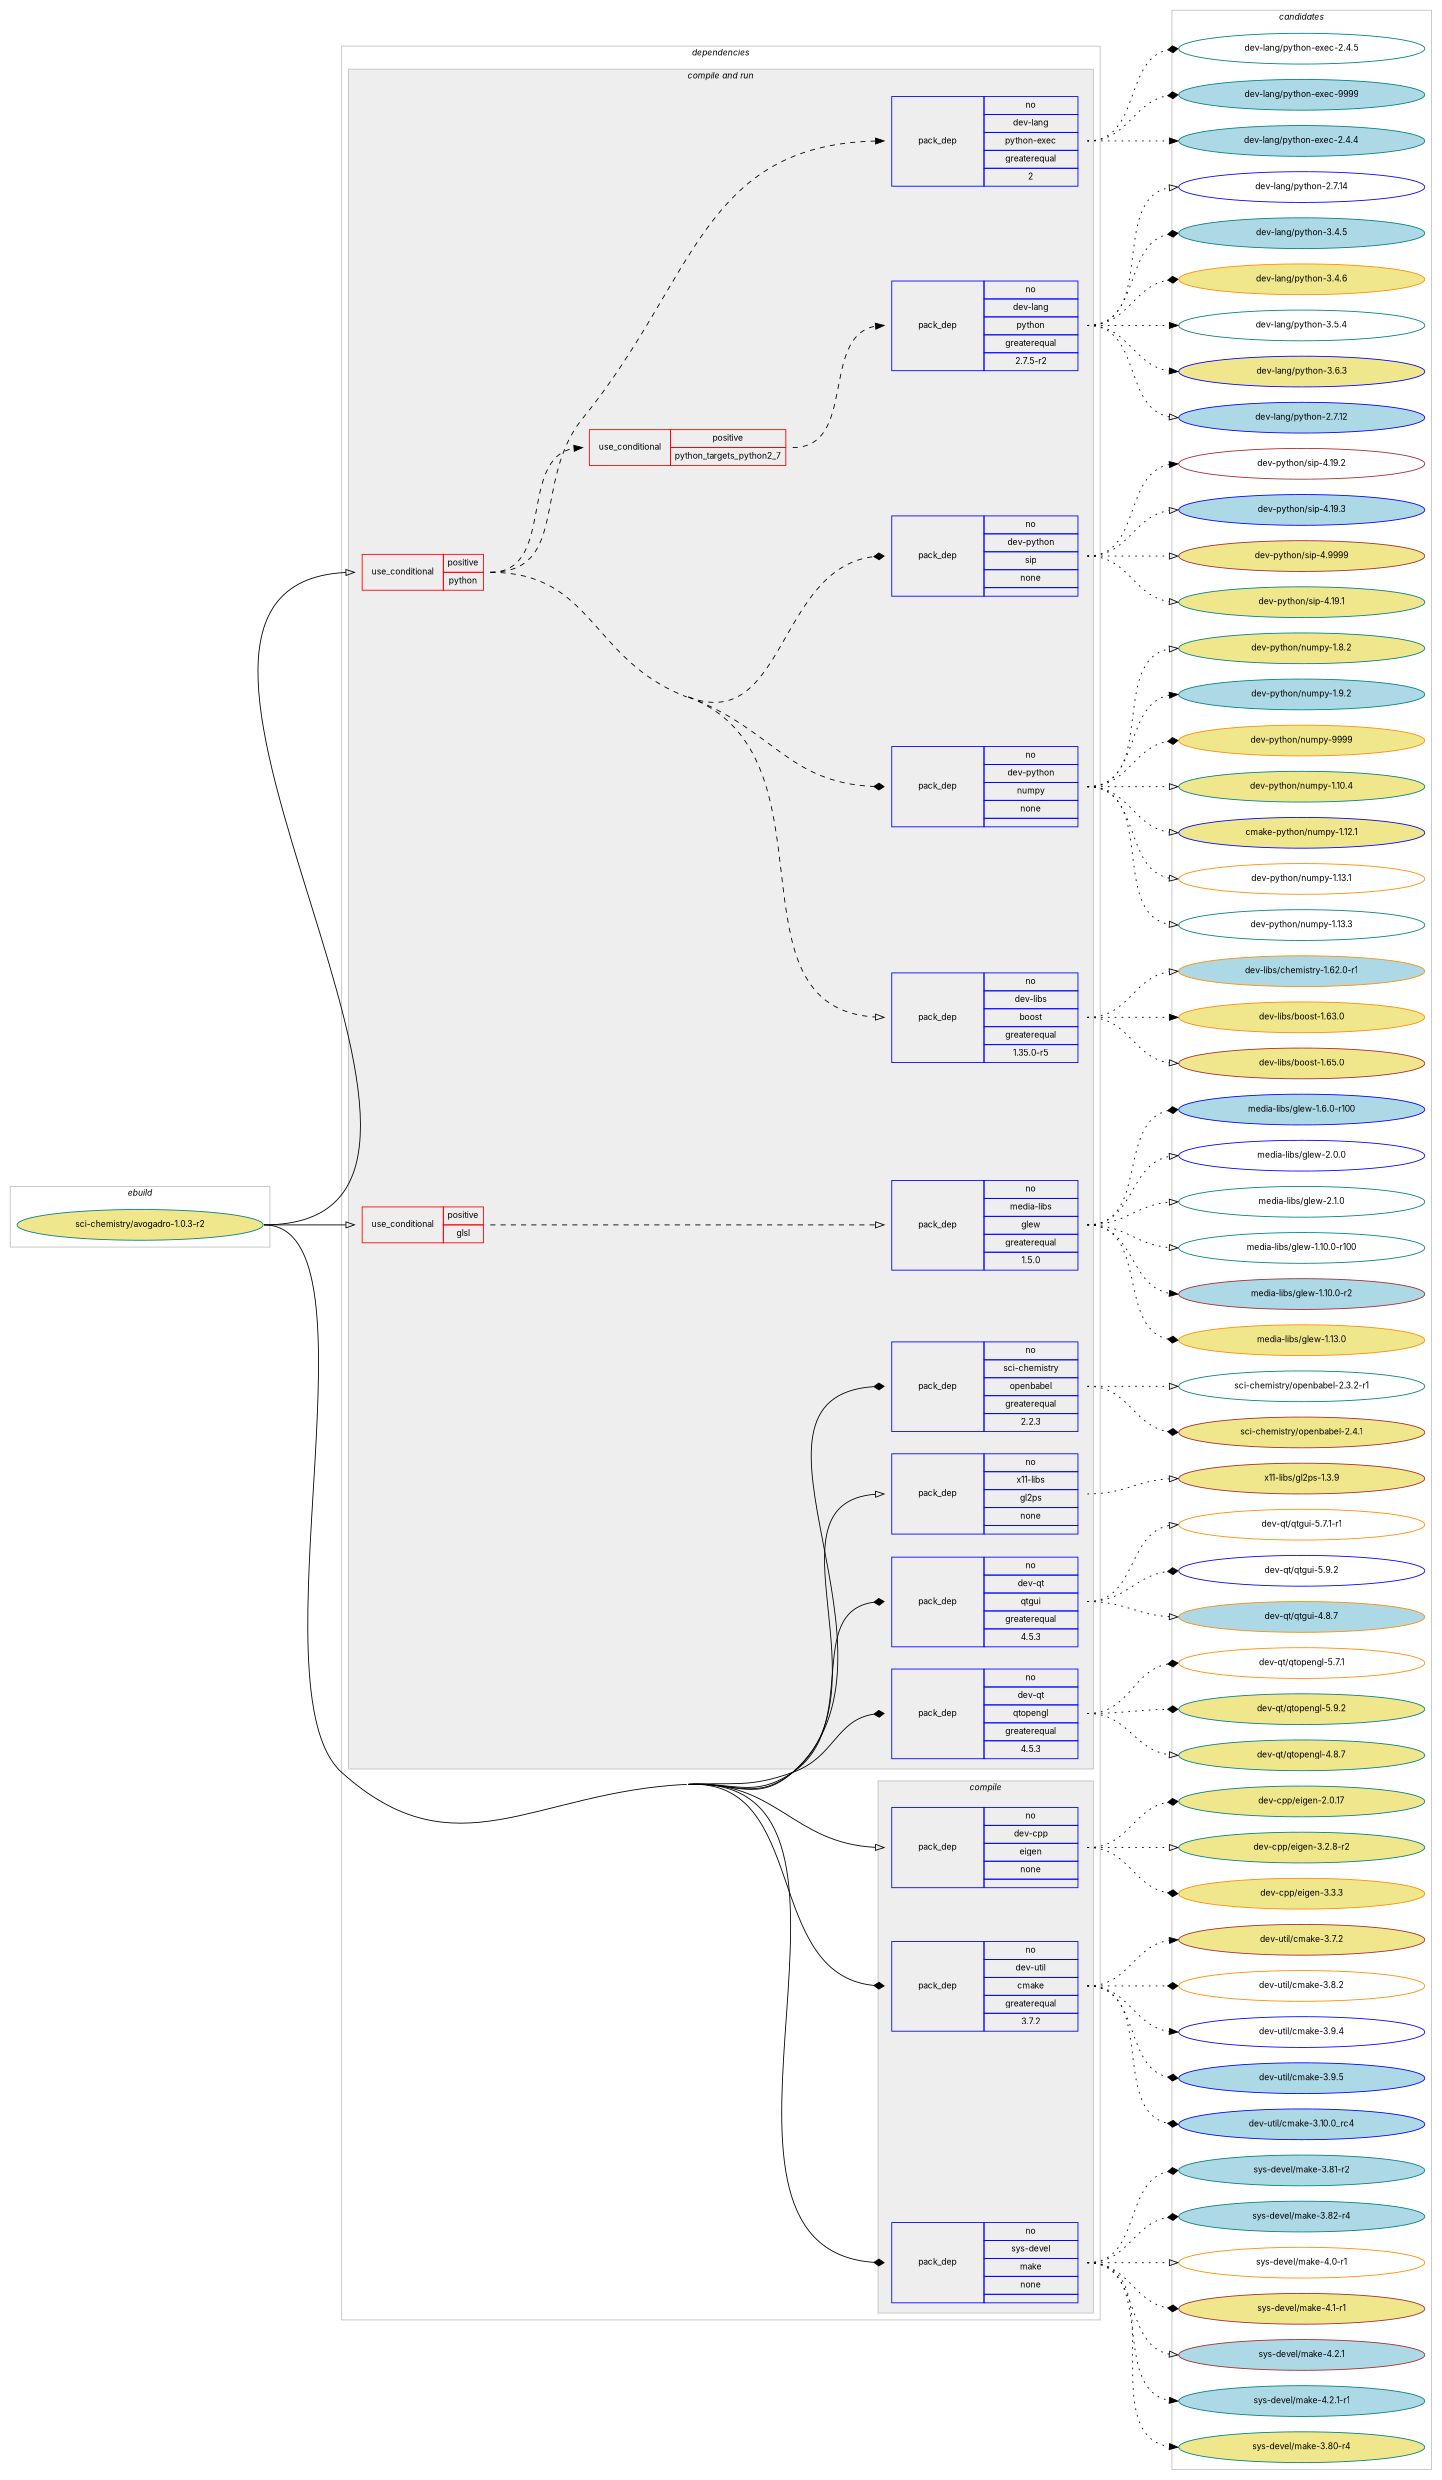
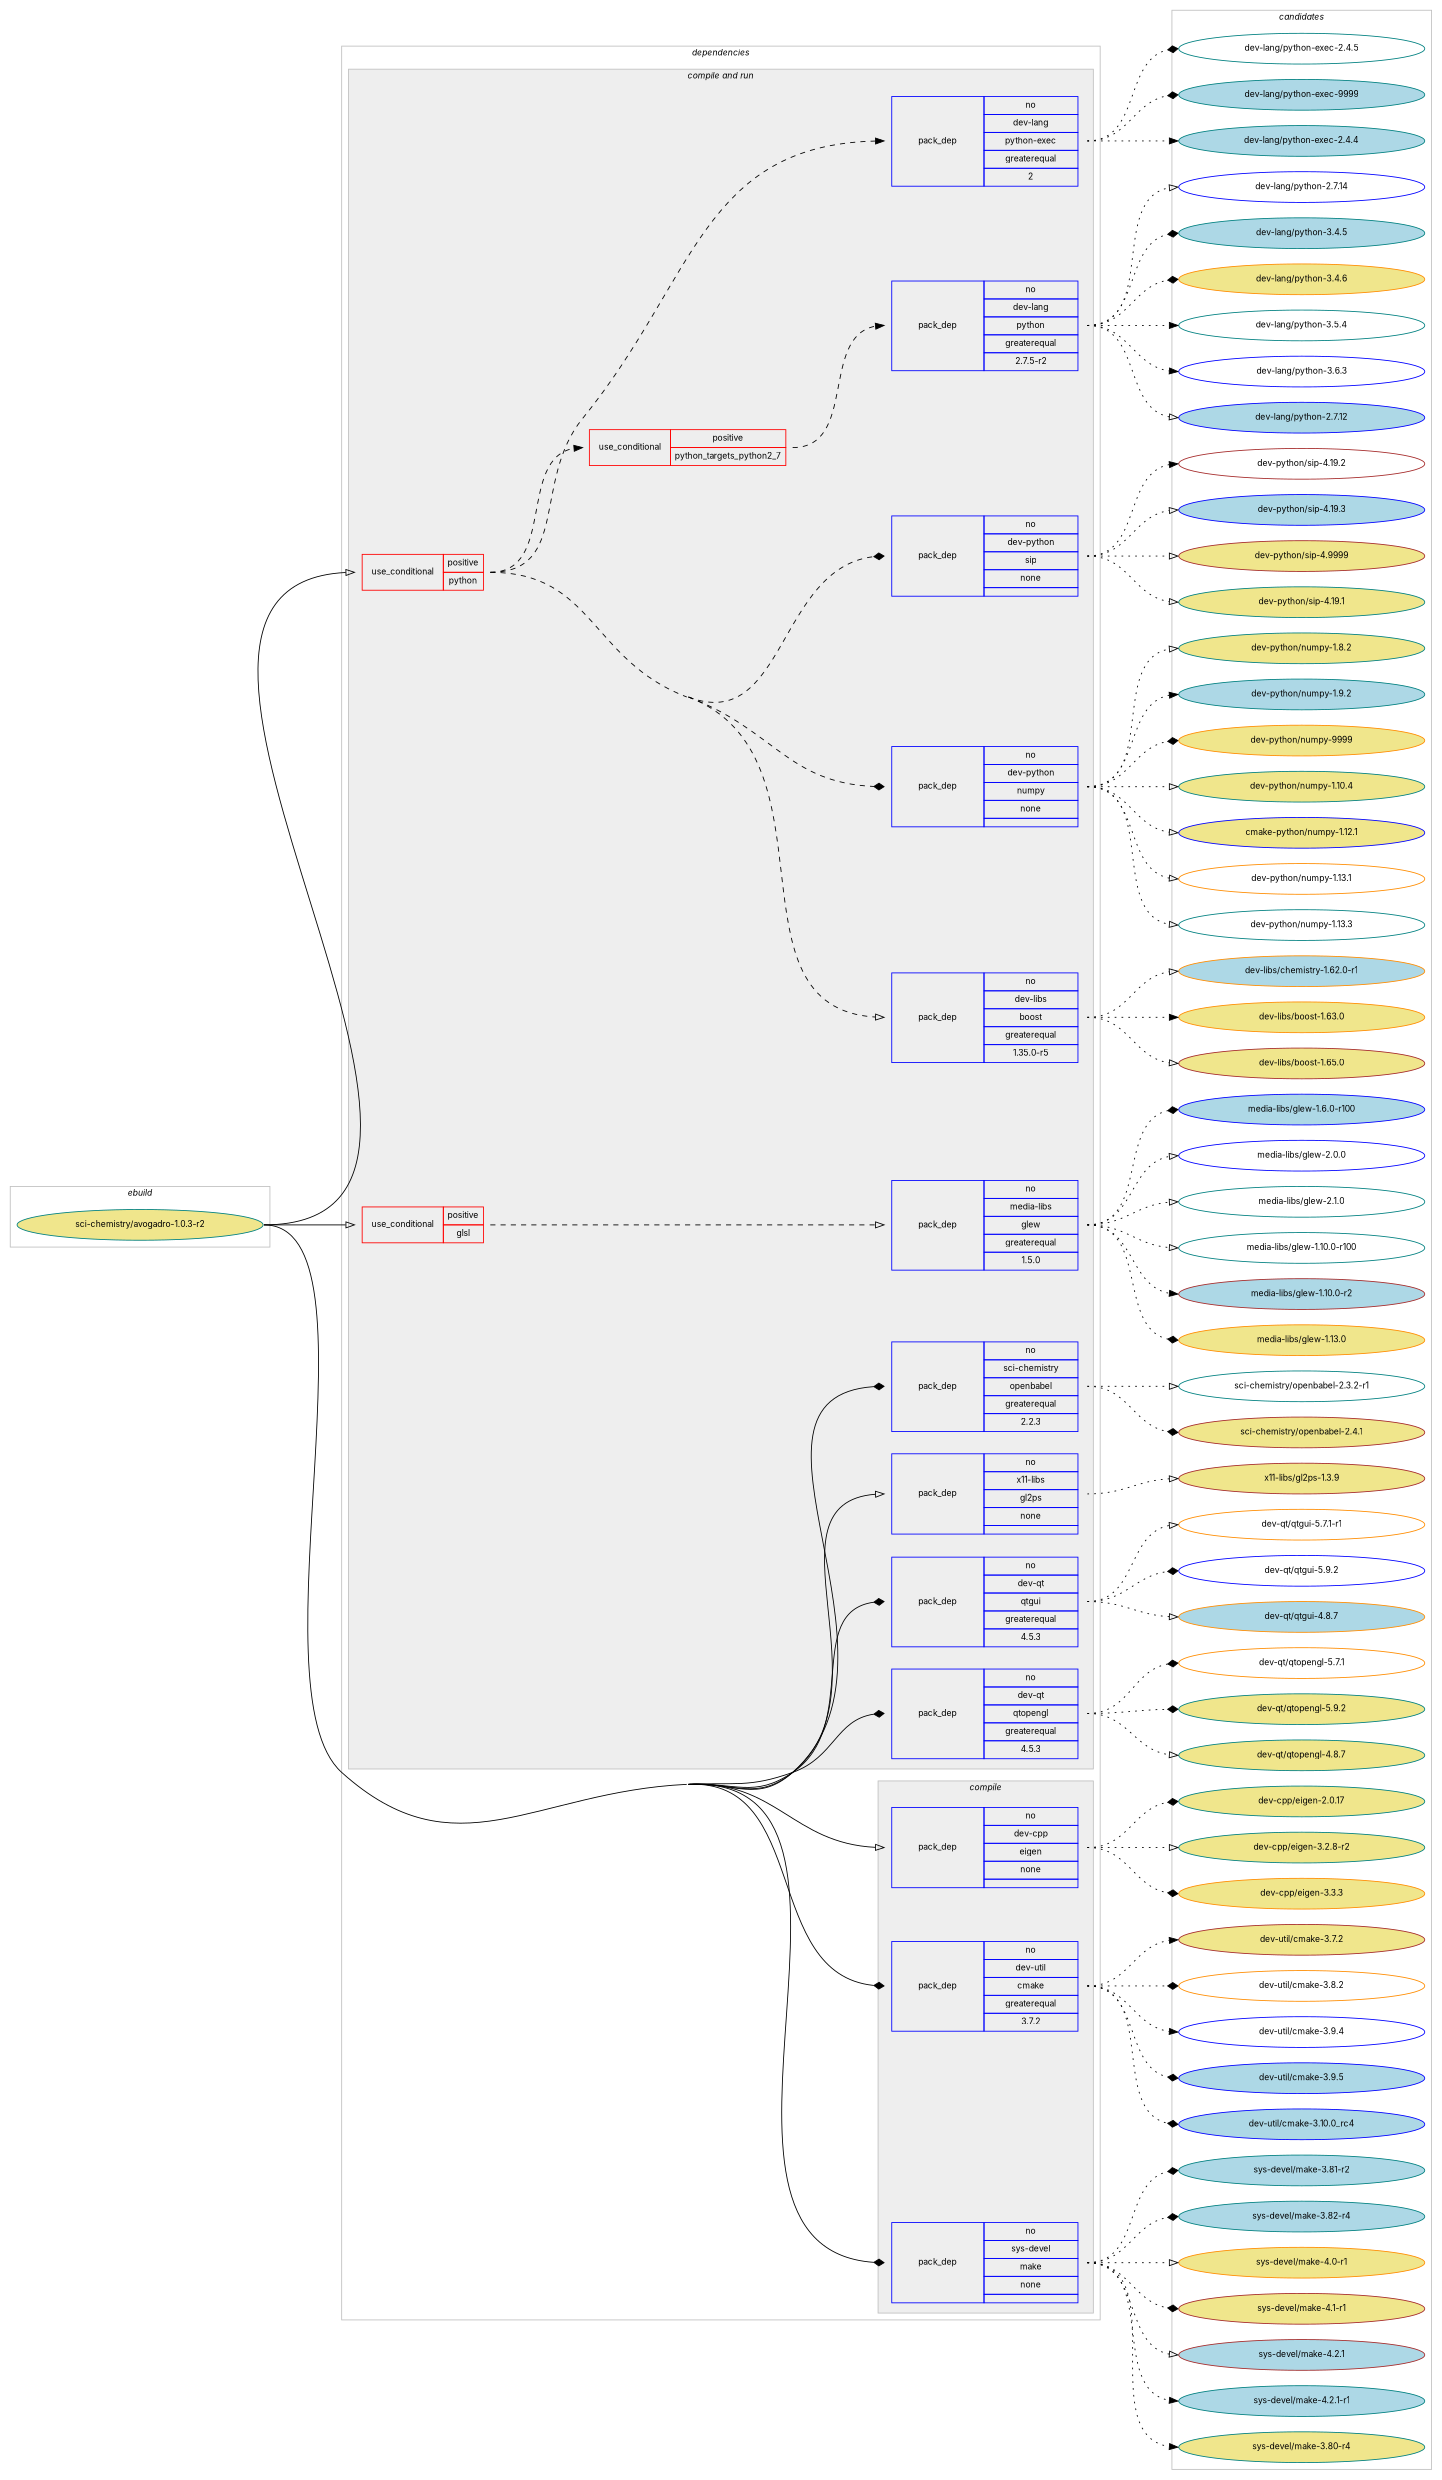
node "dev-lang/python-3.6.3": fillcolor khaki -> white
node "sys-devel/make-4.0-r1": fillcolor white -> khaki
